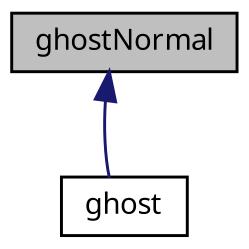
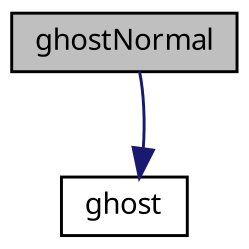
edge "ghost" -> "ghostNormal": reversed
